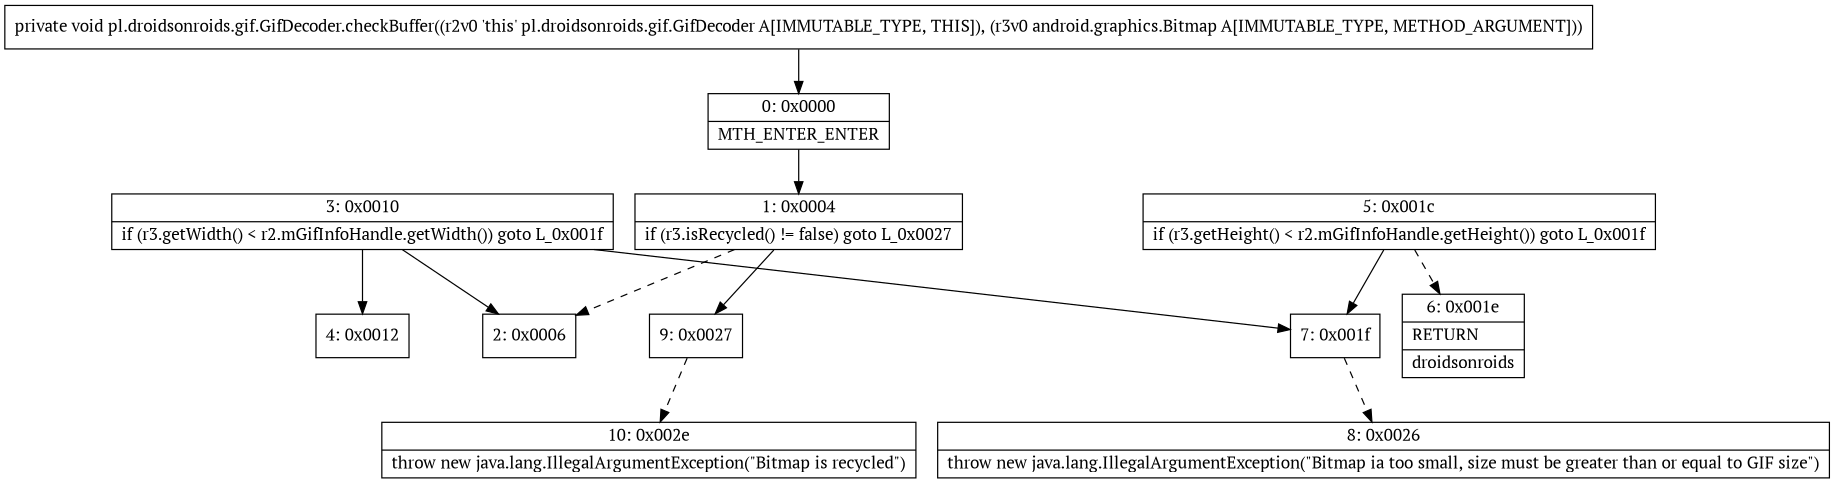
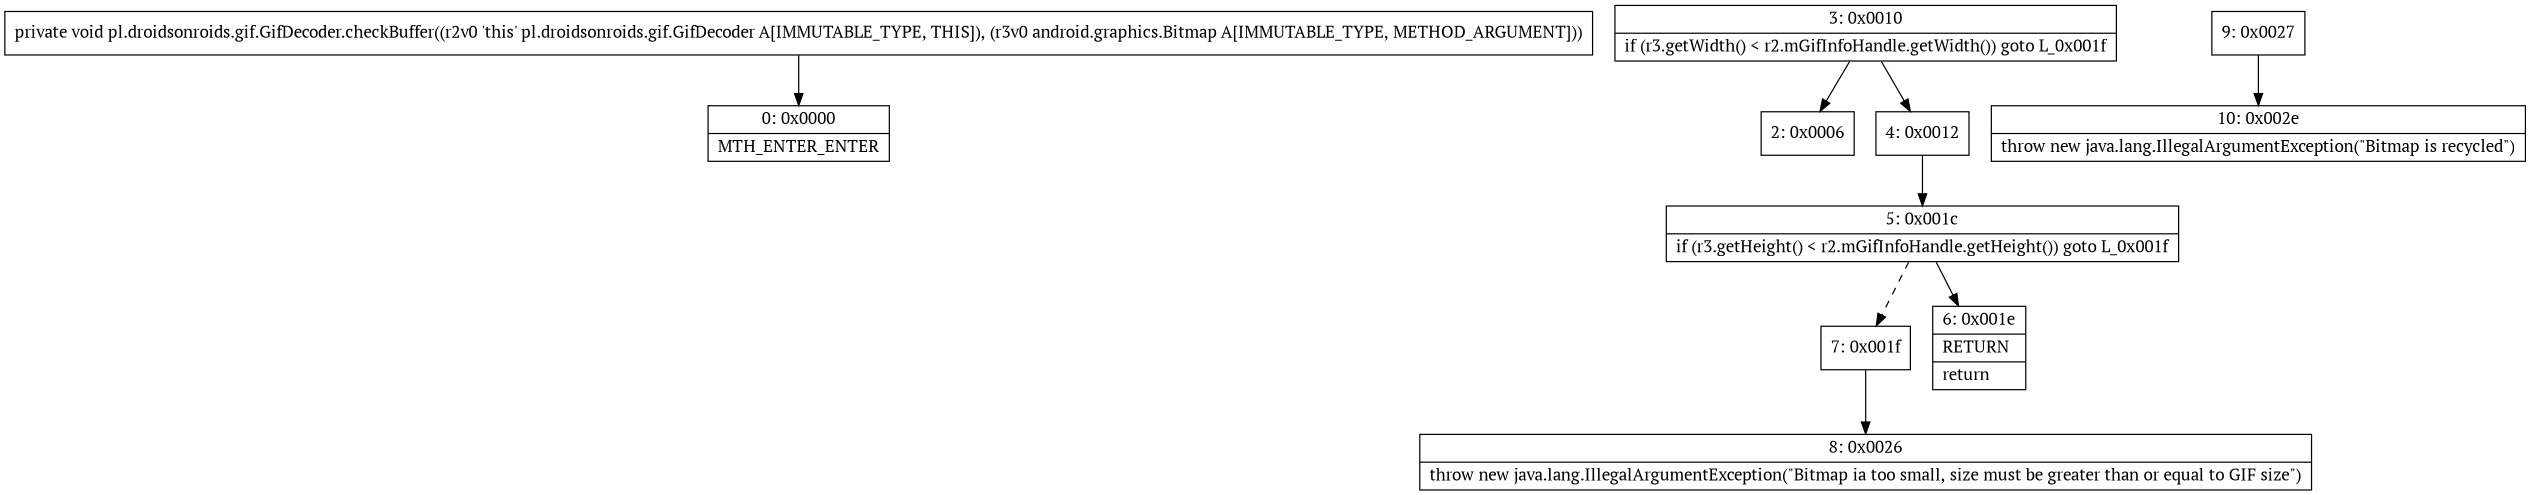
edge "4: 0x0012" -> "5: 0x001c": added
node "1: 0x0004": removed
edge "5: 0x001c" -> "6: 0x001e": style dashed -> solid
edge "5: 0x001c" -> "7: 0x001f": style solid -> dashed
edge "3: 0x0010" -> "7: 0x001f": removed
node "6: 0x001e": text "droidsonroids" -> "return"
edge "9: 0x0027" -> "10: 0x002e": style dashed -> solid
edge "7: 0x001f" -> "8: 0x0026": style dashed -> solid
